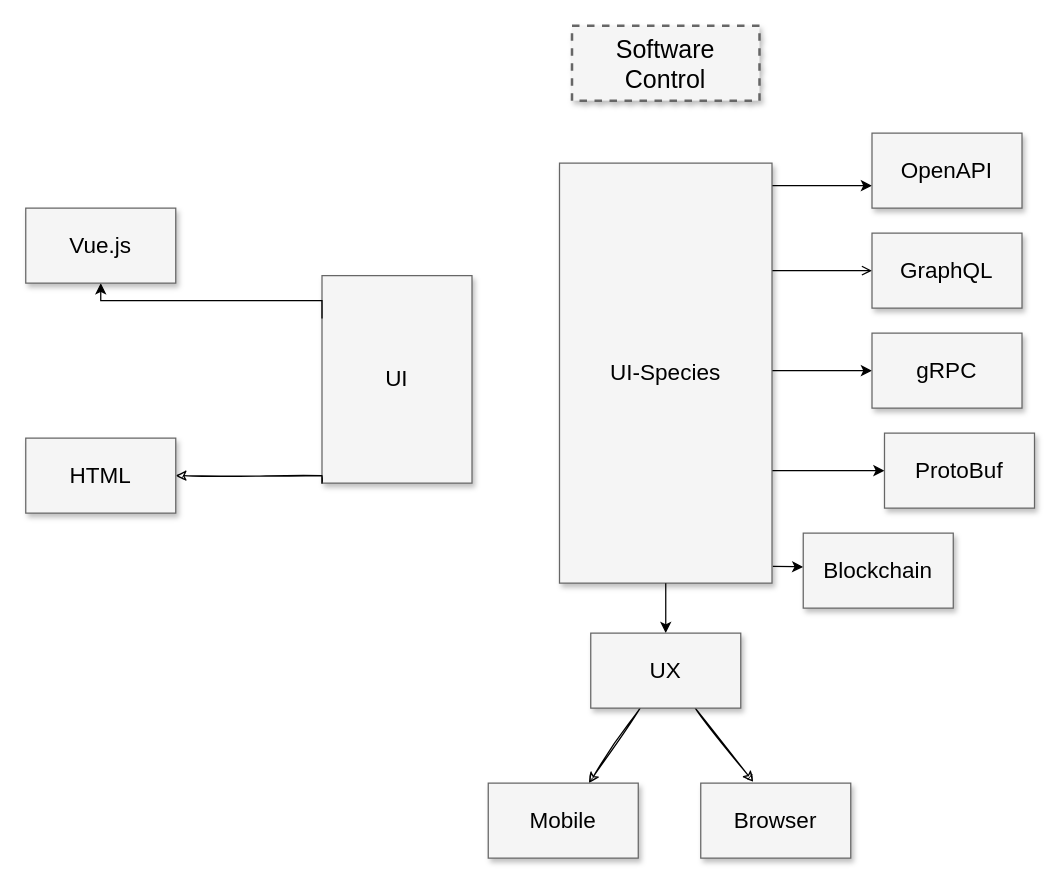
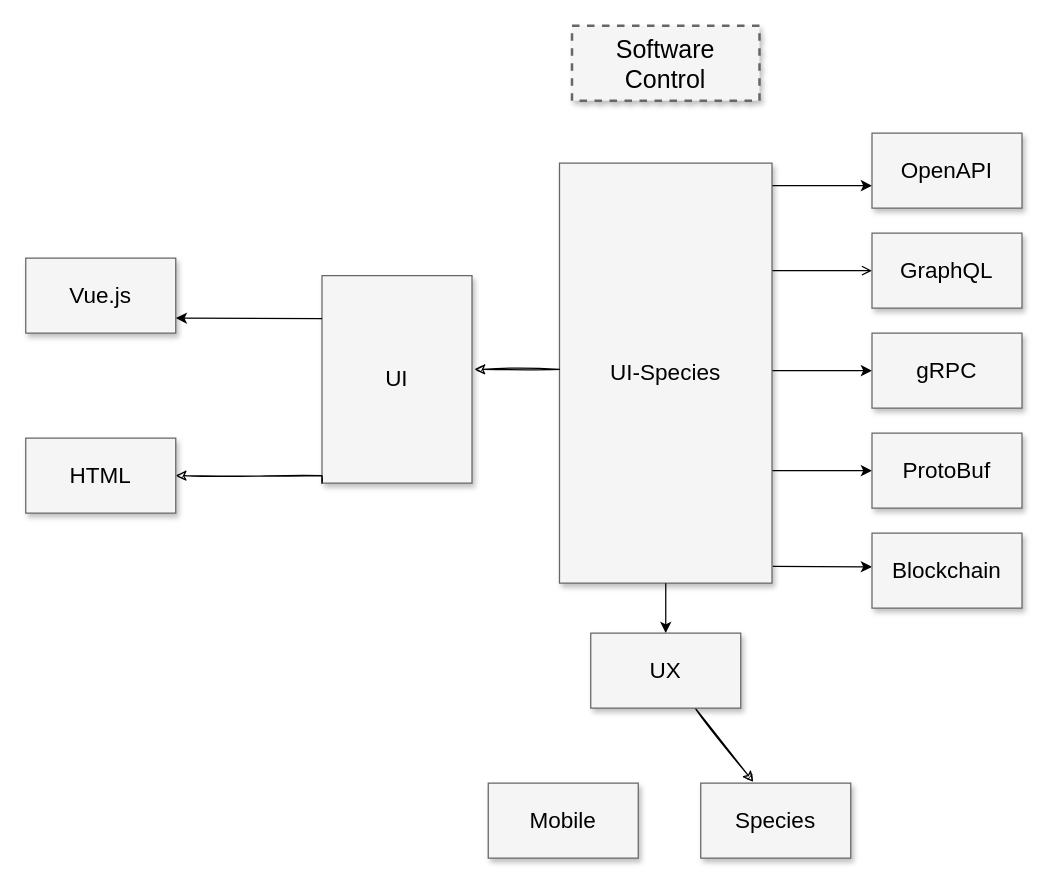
node "Vue.js": moved (101, 246) -> (101, 296)
edge "UI-Species" -> "UI": added
node "ProtoBuf": moved (959, 471) -> (947, 471)
node "Blockchain": moved (878, 571) -> (947, 571)
edge "UX" -> "Mobile": removed
node "Browser": label "Browser" -> "Species"
